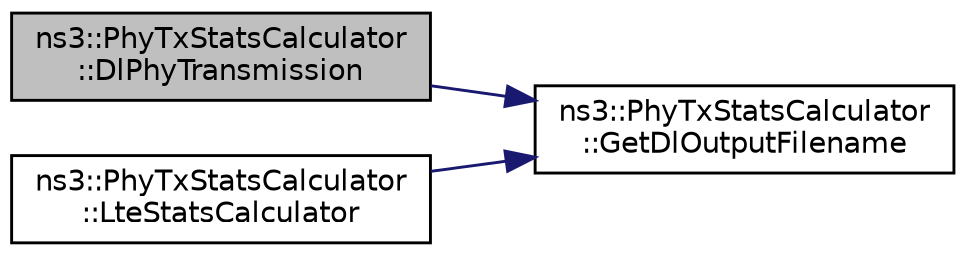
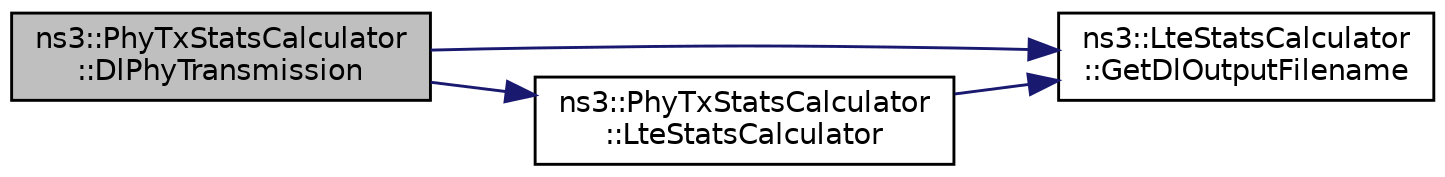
edge "ns3::PhyTxStatsCalculator ::DlPhyTransmission" -> "ns3::PhyTxStatsCalculator ::LteStatsCalculator": added
node "ns3::PhyTxStatsCalculator ::GetDlOutputFilename": label "ns3::PhyTxStatsCalculator ::GetDlOutputFilename" -> "ns3::LteStatsCalculator ::GetDlOutputFilename"
